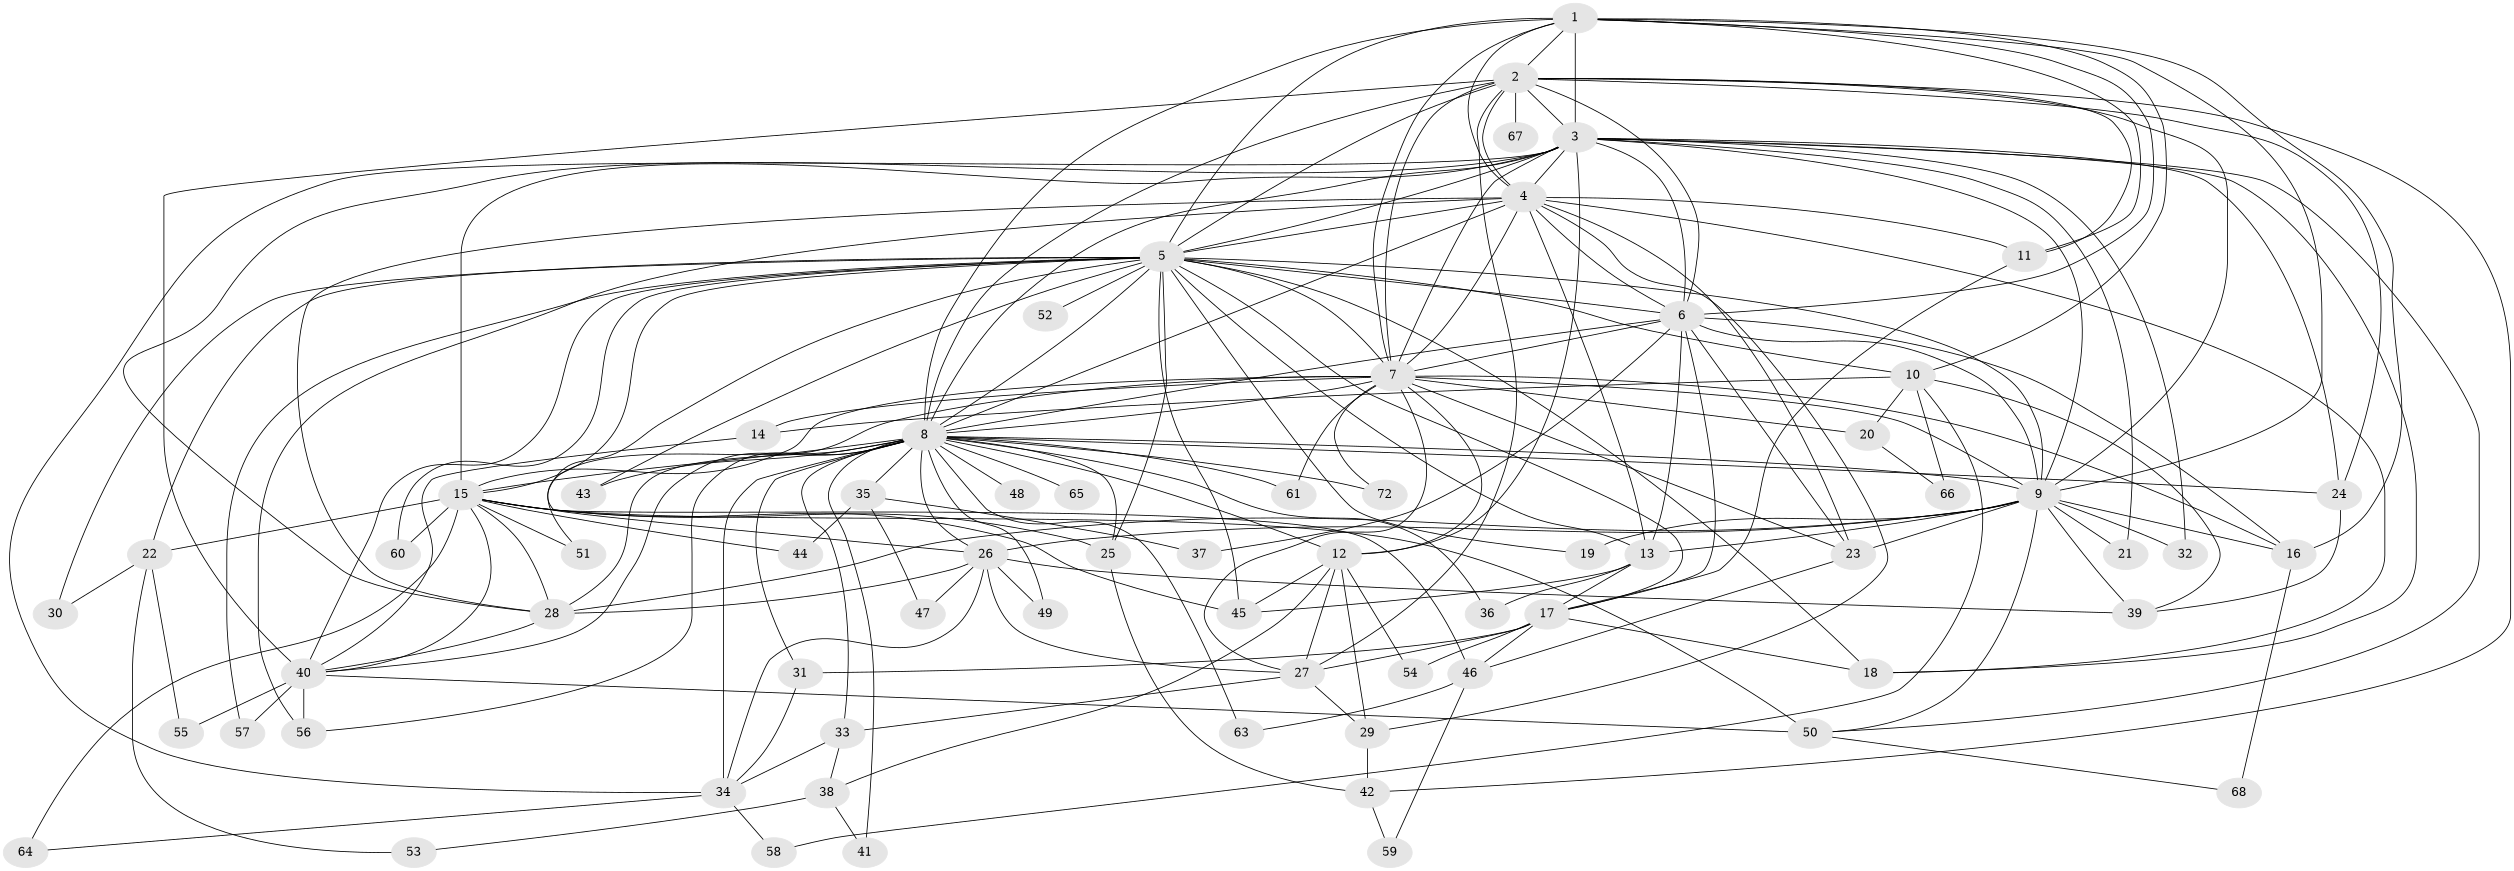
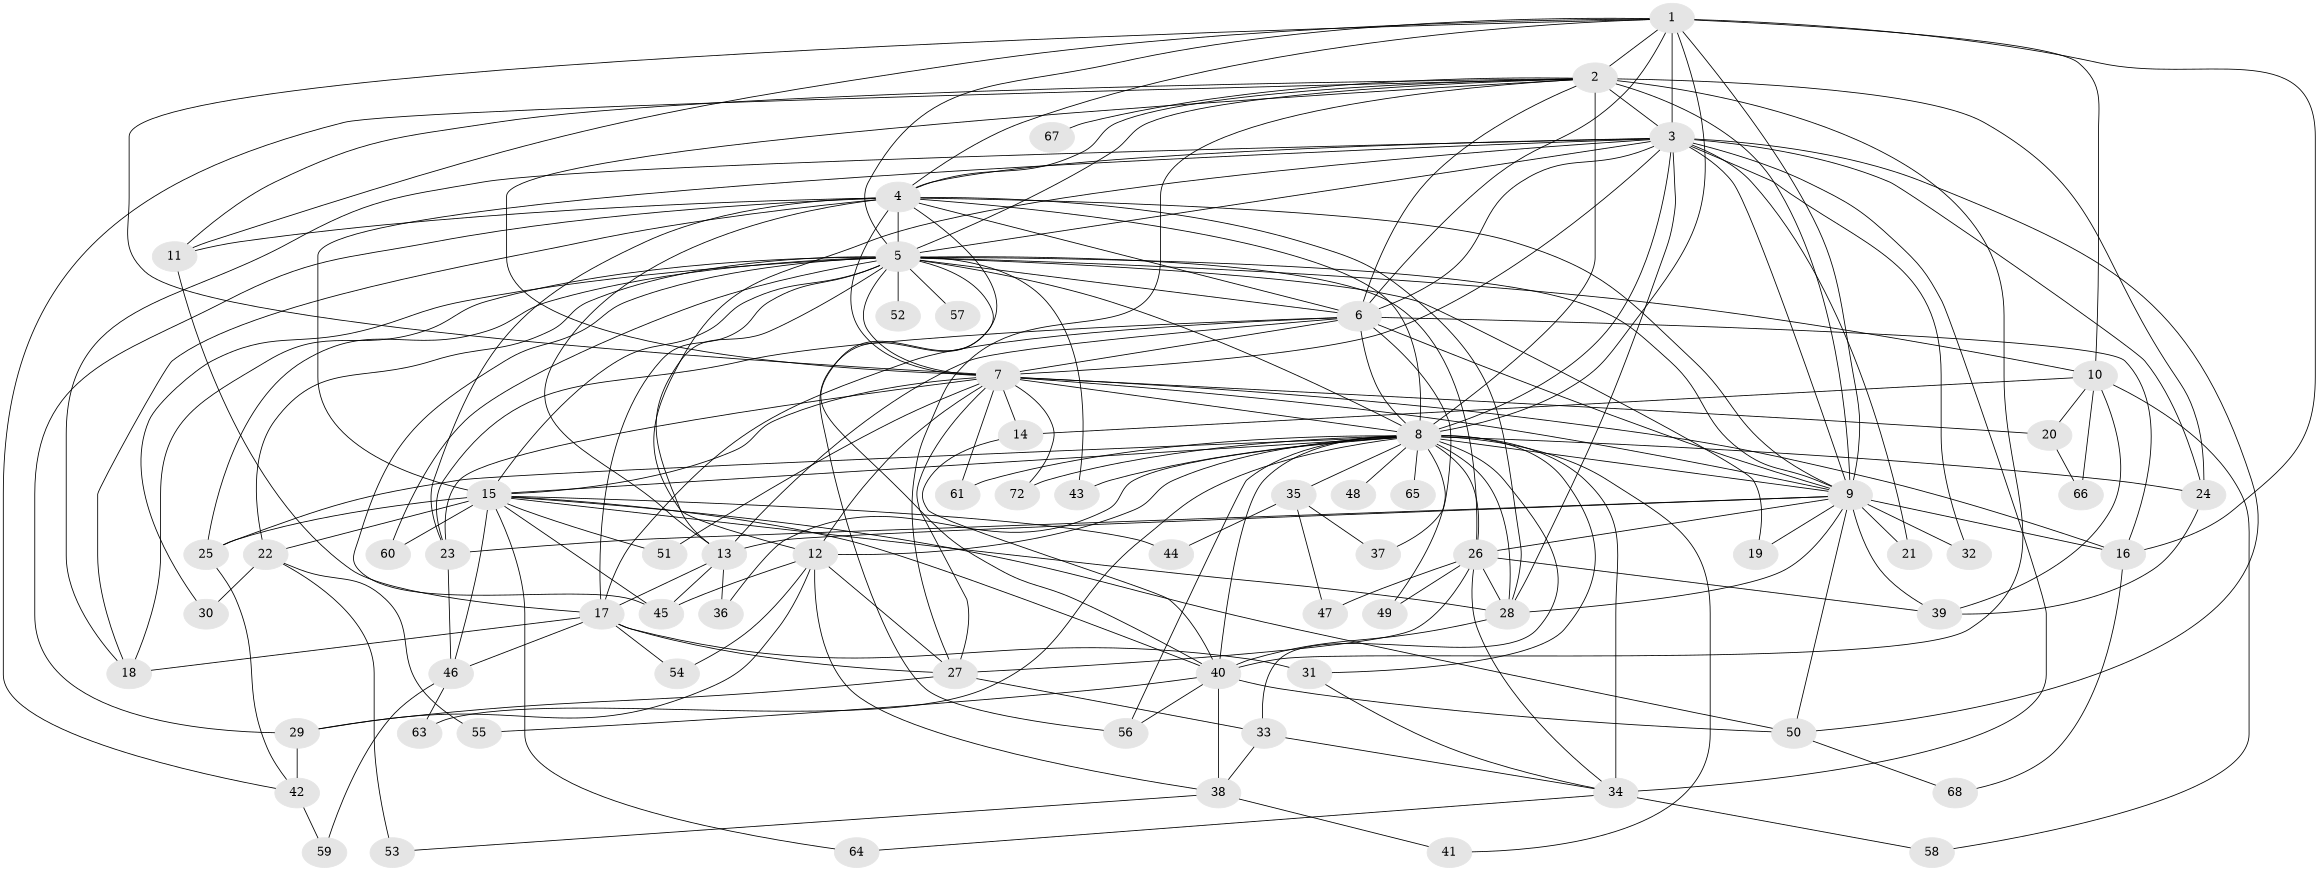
edge "4" -- "9": added
edge "40" -- "57": now "40" -- "38"
